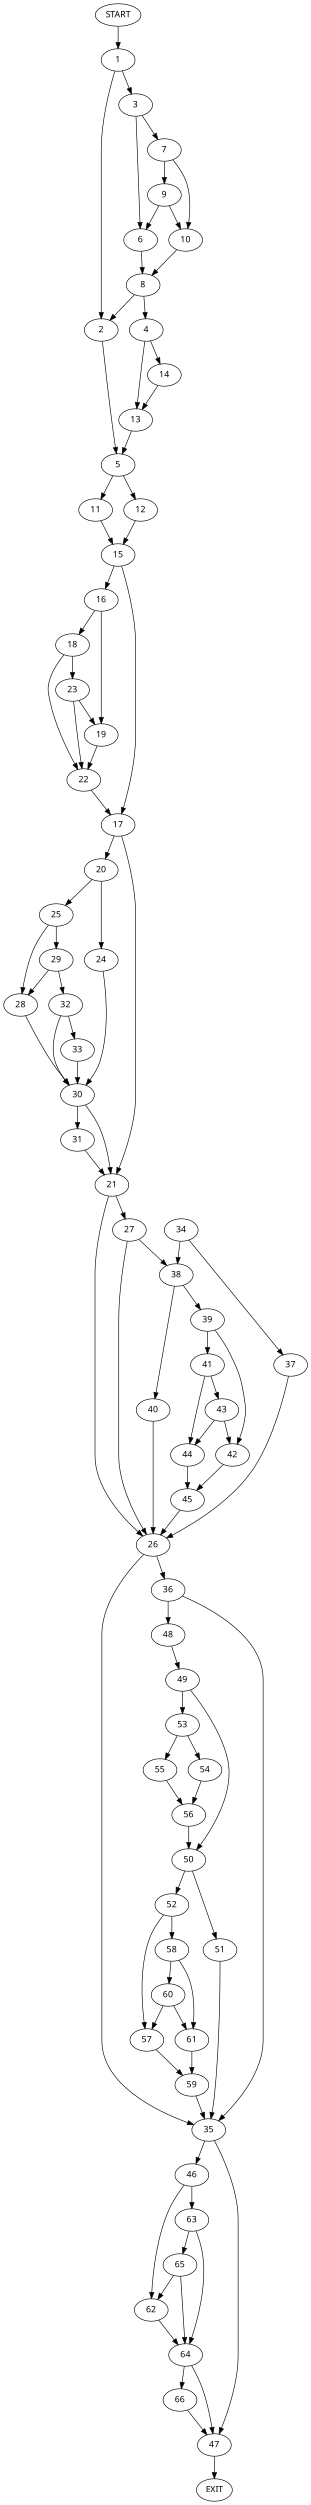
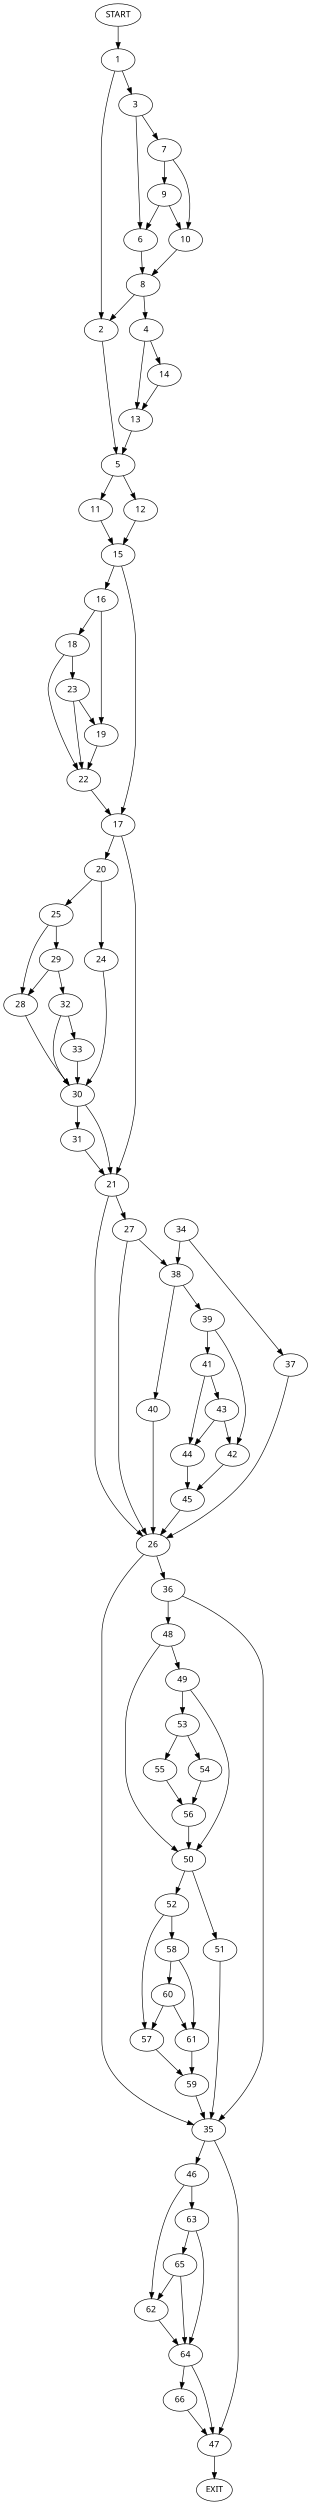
edge "48" -> "50": added
